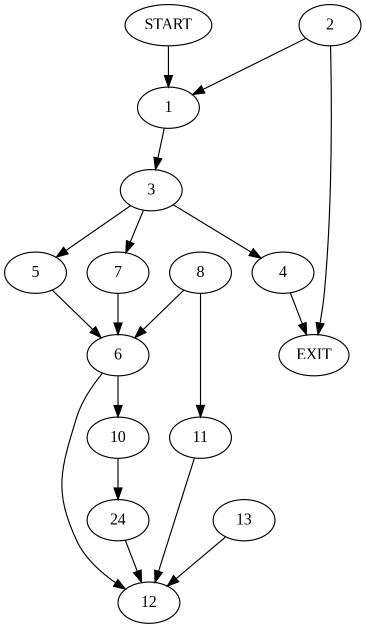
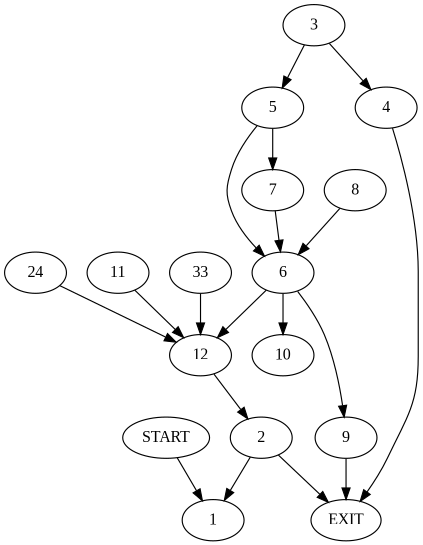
edge "1" -> "3": removed
edge "3" -> "7": now "5" -> "7"
edge "8" -> "11": removed
edge "12" -> "2": added
node "9": added
edge "10" -> "24": removed
node "13": label "13" -> "33"
